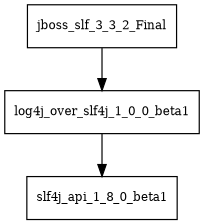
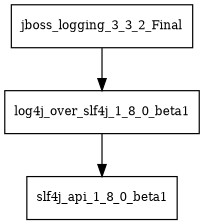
node "jboss_slf_3_3_2_Final": label "jboss_slf_3_3_2_Final" -> "jboss_logging_3_3_2_Final"
node "log4j_over_slf4j_1_0_0_beta1": label "log4j_over_slf4j_1_0_0_beta1" -> "log4j_over_slf4j_1_8_0_beta1"
